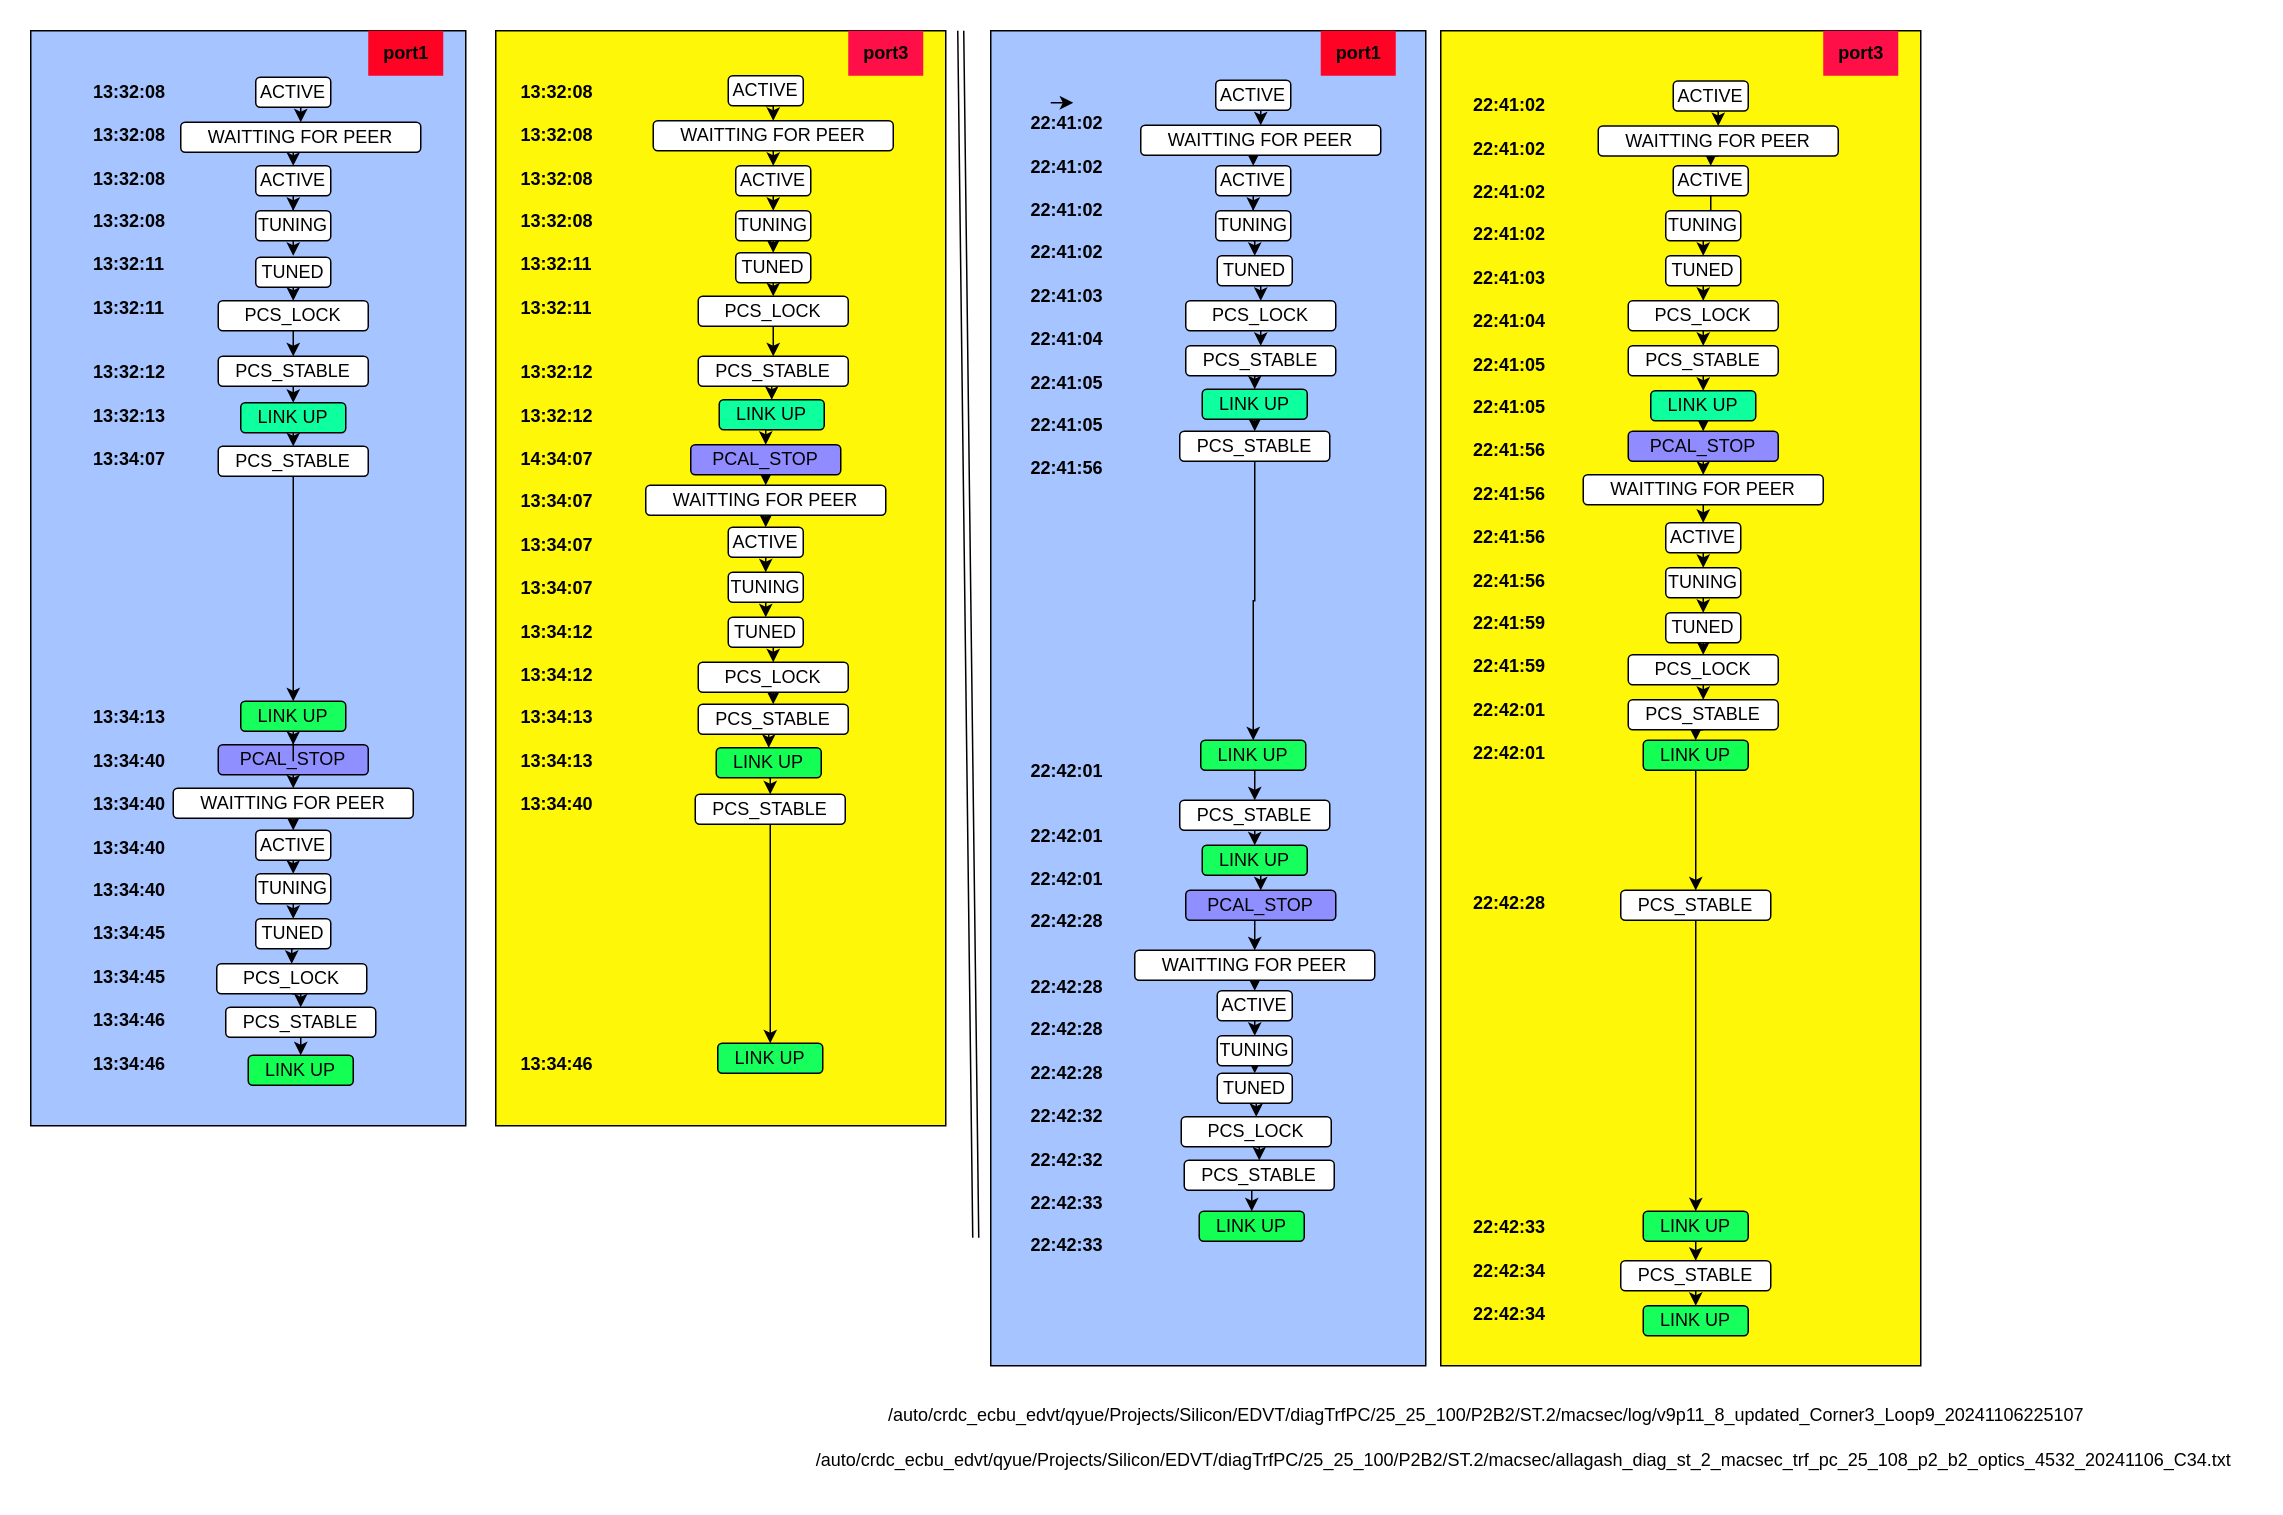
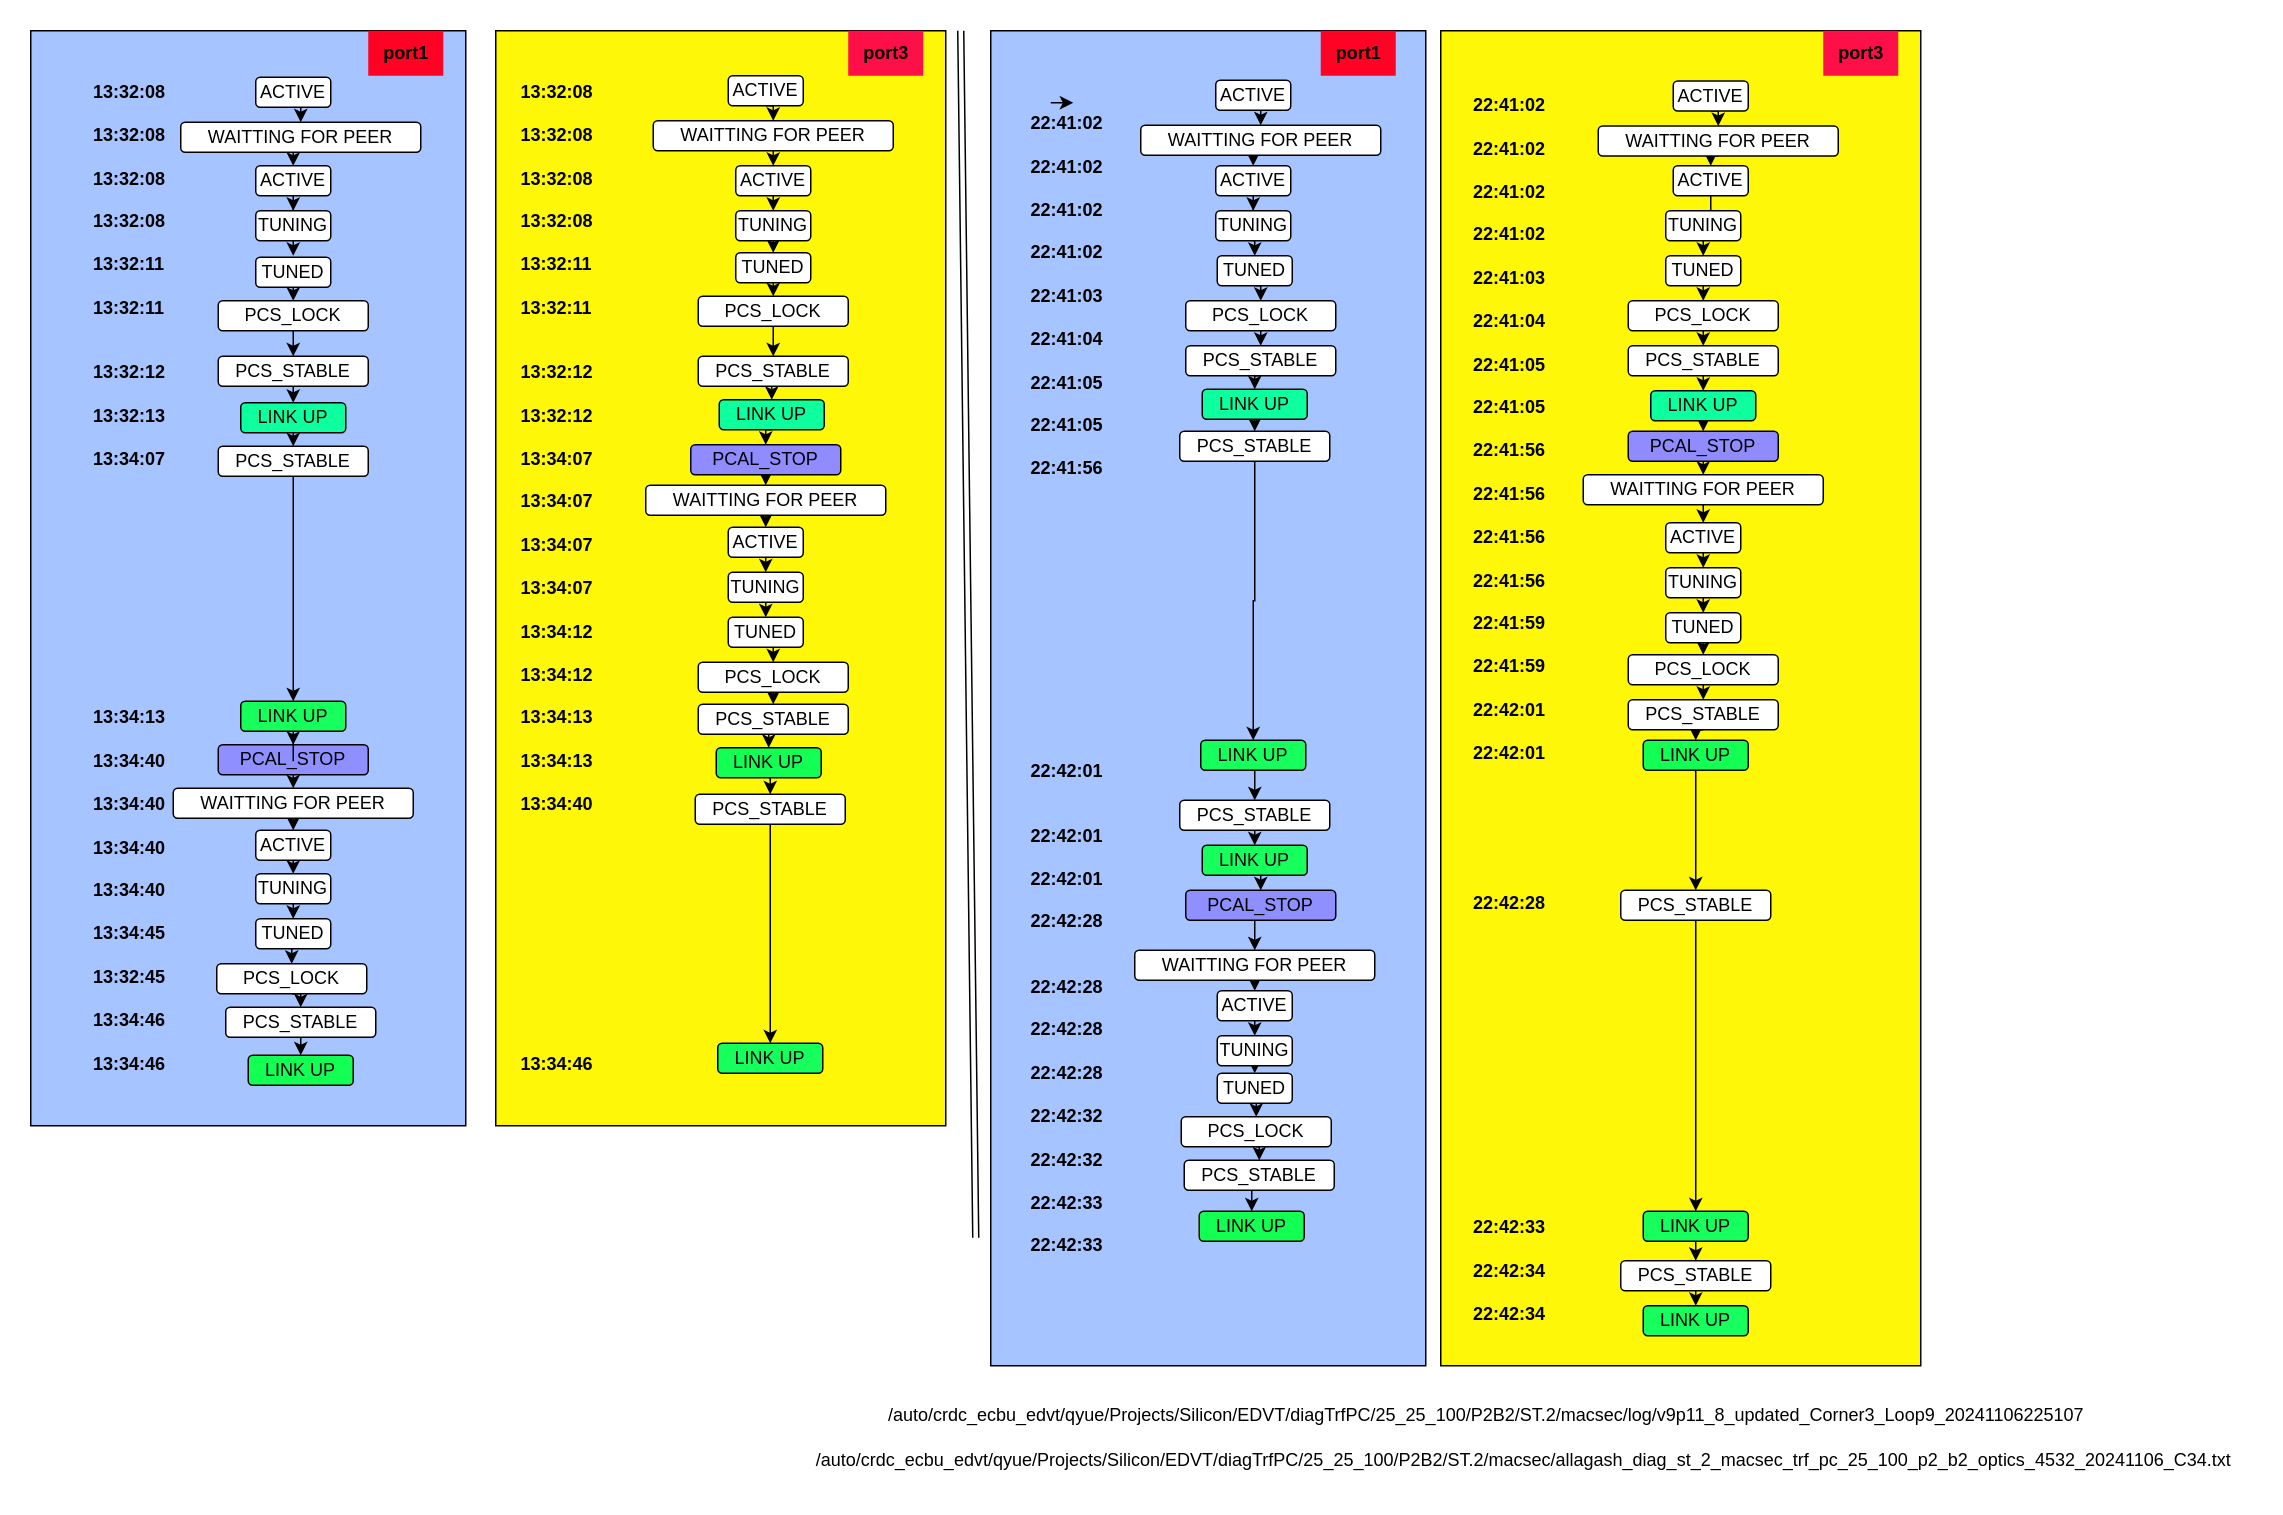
node "13:32:08 13:32:08 13:32:08 13:32:08 13:32:11 13:32:11 13:32:12 13:32:13 13:34:07 13:34:13 13:34:40 13:34:40 13:34:40 13:34:40 13:34:45 13:34:45 13:34:46 13:34:46": label "13:32:08 13:32:08 13:32:08 13:32:08 13:32:11 13:32:11 13:32:12 13:32:13 13:34:07 13:34:13 13:34:40 13:34:40 13:34:40 13:34:40 13:34:45 13:34:45 13:34:46 13:34:46" -> "13:32:08 13:32:08 13:32:08 13:32:08 13:32:11 13:32:11 13:32:12 13:32:13 13:34:07 13:34:13 13:34:40 13:34:40 13:34:40 13:34:40 13:34:45 13:32:45 13:34:46 13:34:46"
node "13:32:08 13:32:08 13:32:08 13:32:08 13:32:11 13:32:11 13:32:12 13:32:12 14:34:07 13:34:07 13:34:07 13:34:07 13:34:12 13:34:12 13:34:13 13:34:13 13:34:40 13:34:46": label "13:32:08 13:32:08 13:32:08 13:32:08 13:32:11 13:32:11 13:32:12 13:32:12 14:34:07 13:34:07 13:34:07 13:34:07 13:34:12 13:34:12 13:34:13 13:34:13 13:34:40 13:34:46" -> "13:32:08 13:32:08 13:32:08 13:32:08 13:32:11 13:32:11 13:32:12 13:32:12 13:34:07 13:34:07 13:34:07 13:34:07 13:34:12 13:34:12 13:34:13 13:34:13 13:34:40 13:34:46"
node "/auto/crdc_ecbu_edvt/qyue/Projects/Silicon/EDVT/diagTrfPC/25_25_100/P2B2/ST.2/macsec/allagash_diag_st_2_macsec_trf_pc_25_108_p2_b2_optics_4532_20241106_C34.txt": label "/auto/crdc_ecbu_edvt/qyue/Projects/Silicon/EDVT/diagTrfPC/25_25_100/P2B2/ST.2/macsec/allagash_diag_st_2_macsec_trf_pc_25_108_p2_b2_optics_4532_20241106_C34.txt" -> "/auto/crdc_ecbu_edvt/qyue/Projects/Silicon/EDVT/diagTrfPC/25_25_100/P2B2/ST.2/macsec/allagash_diag_st_2_macsec_trf_pc_25_100_p2_b2_optics_4532_20241106_C34.txt"
